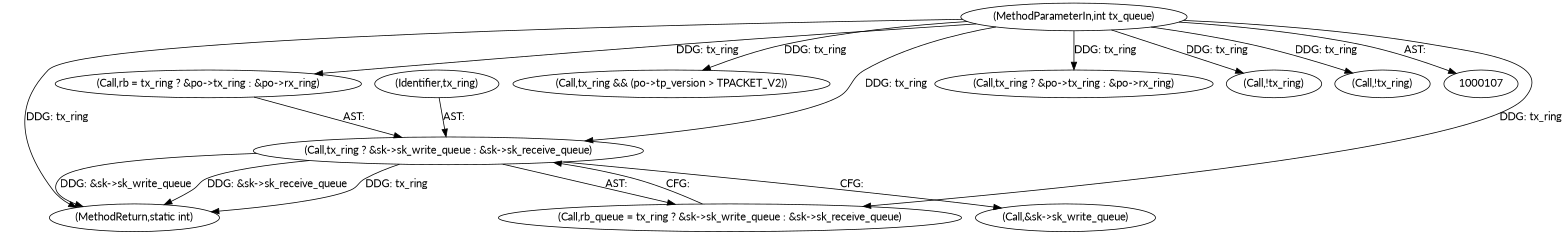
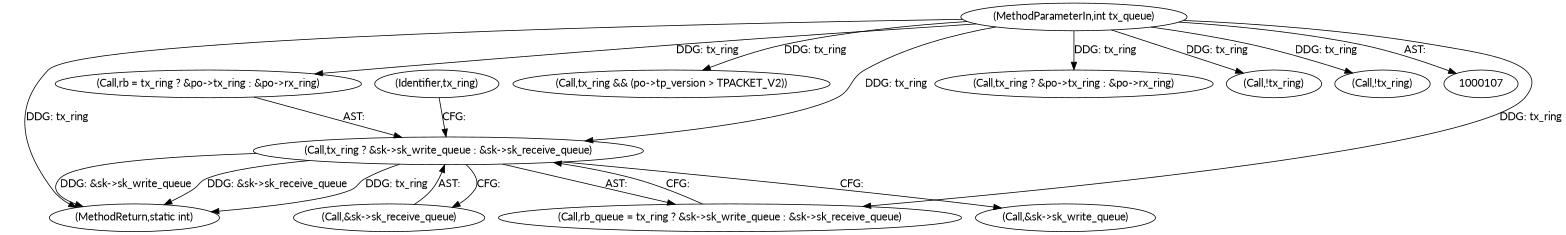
edge "(Identifier,tx_ring)" -> "(Call,tx_ring ? &sk->sk_write_queue : &sk->sk_receive_queue)": label "AST: " -> "CFG: "
node "(Call,&sk->sk_receive_queue)": added
